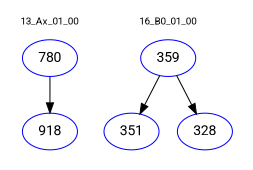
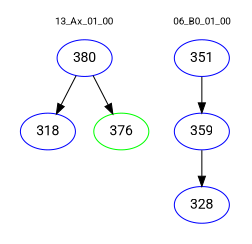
cluster "16_B0_01_00": label "16_B0_01_00" -> "06_B0_01_00"
node "780": label "780" -> "380"
edge "359" -> "351": reversed
node "918": label "918" -> "318"
node "376": added
